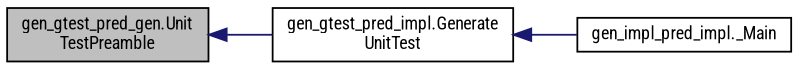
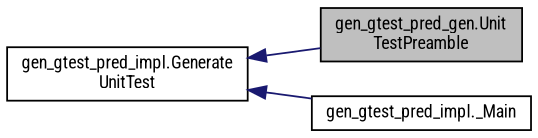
edge "gen_gtest_pred_impl.Generate UnitTest" -> "gen_gtest_pred_gen.Unit TestPreamble": reversed
node "gen_impl_pred_impl._Main": label "gen_impl_pred_impl._Main" -> "gen_gtest_pred_impl._Main"
